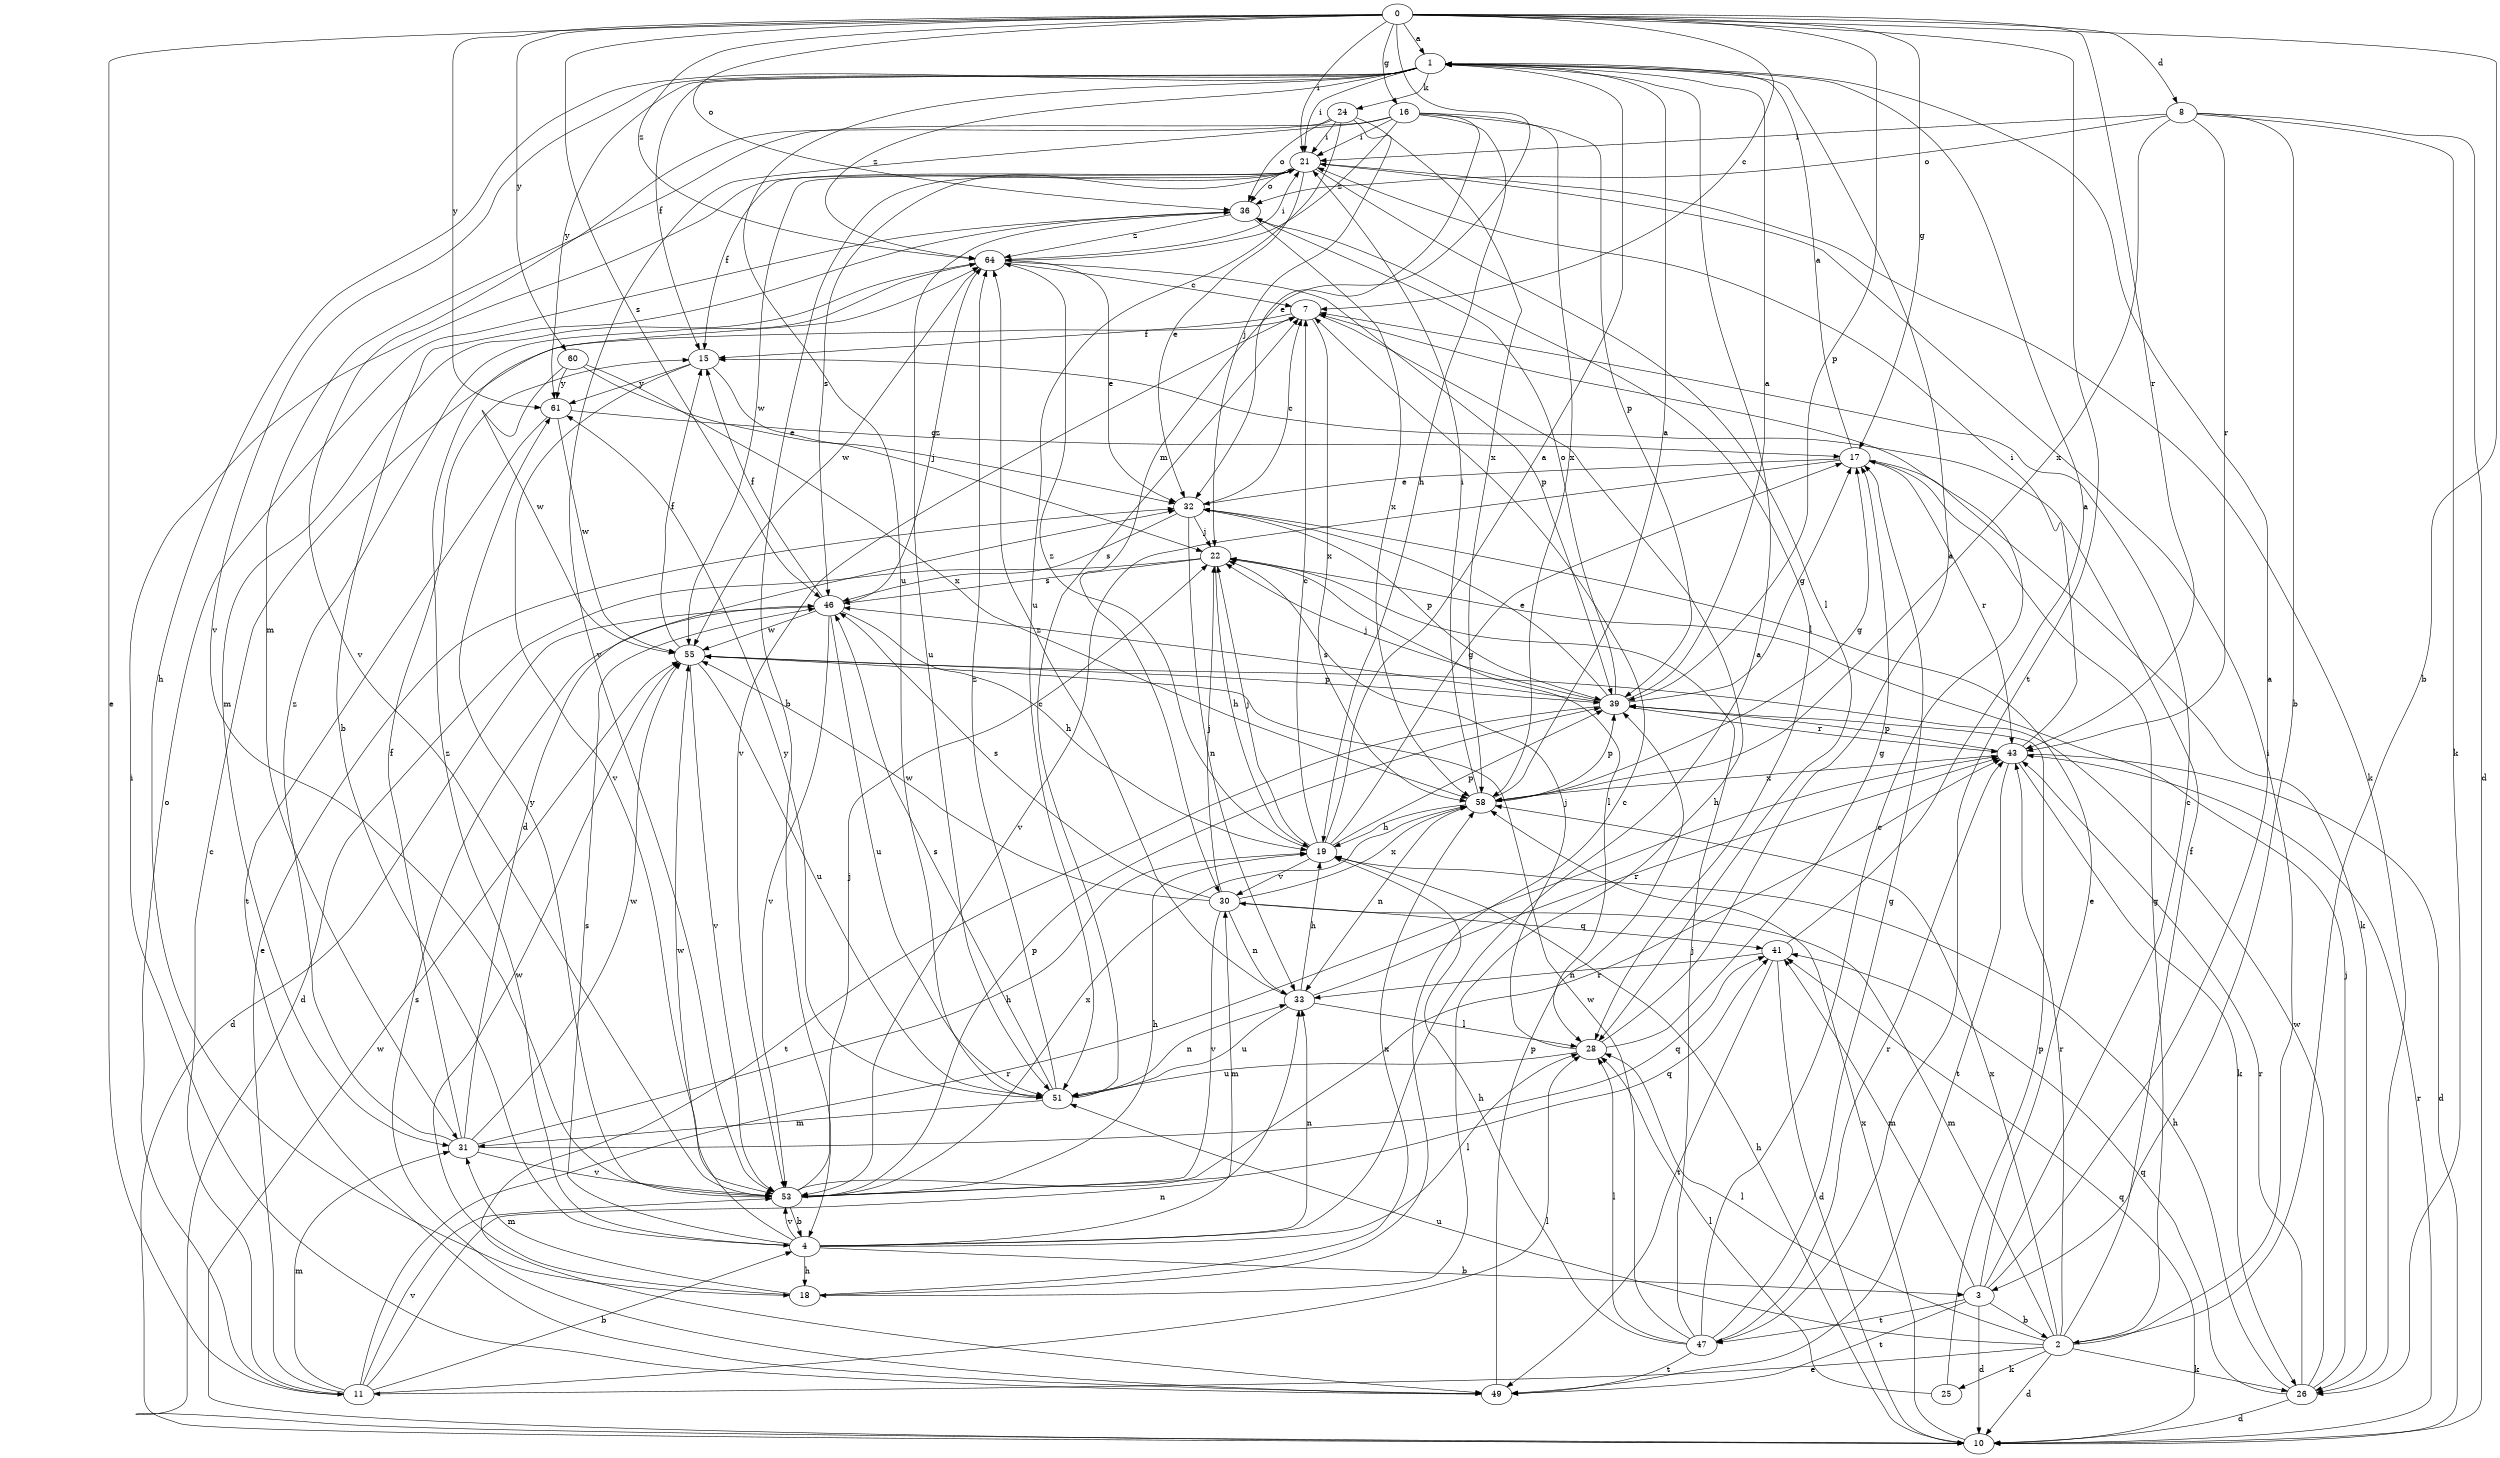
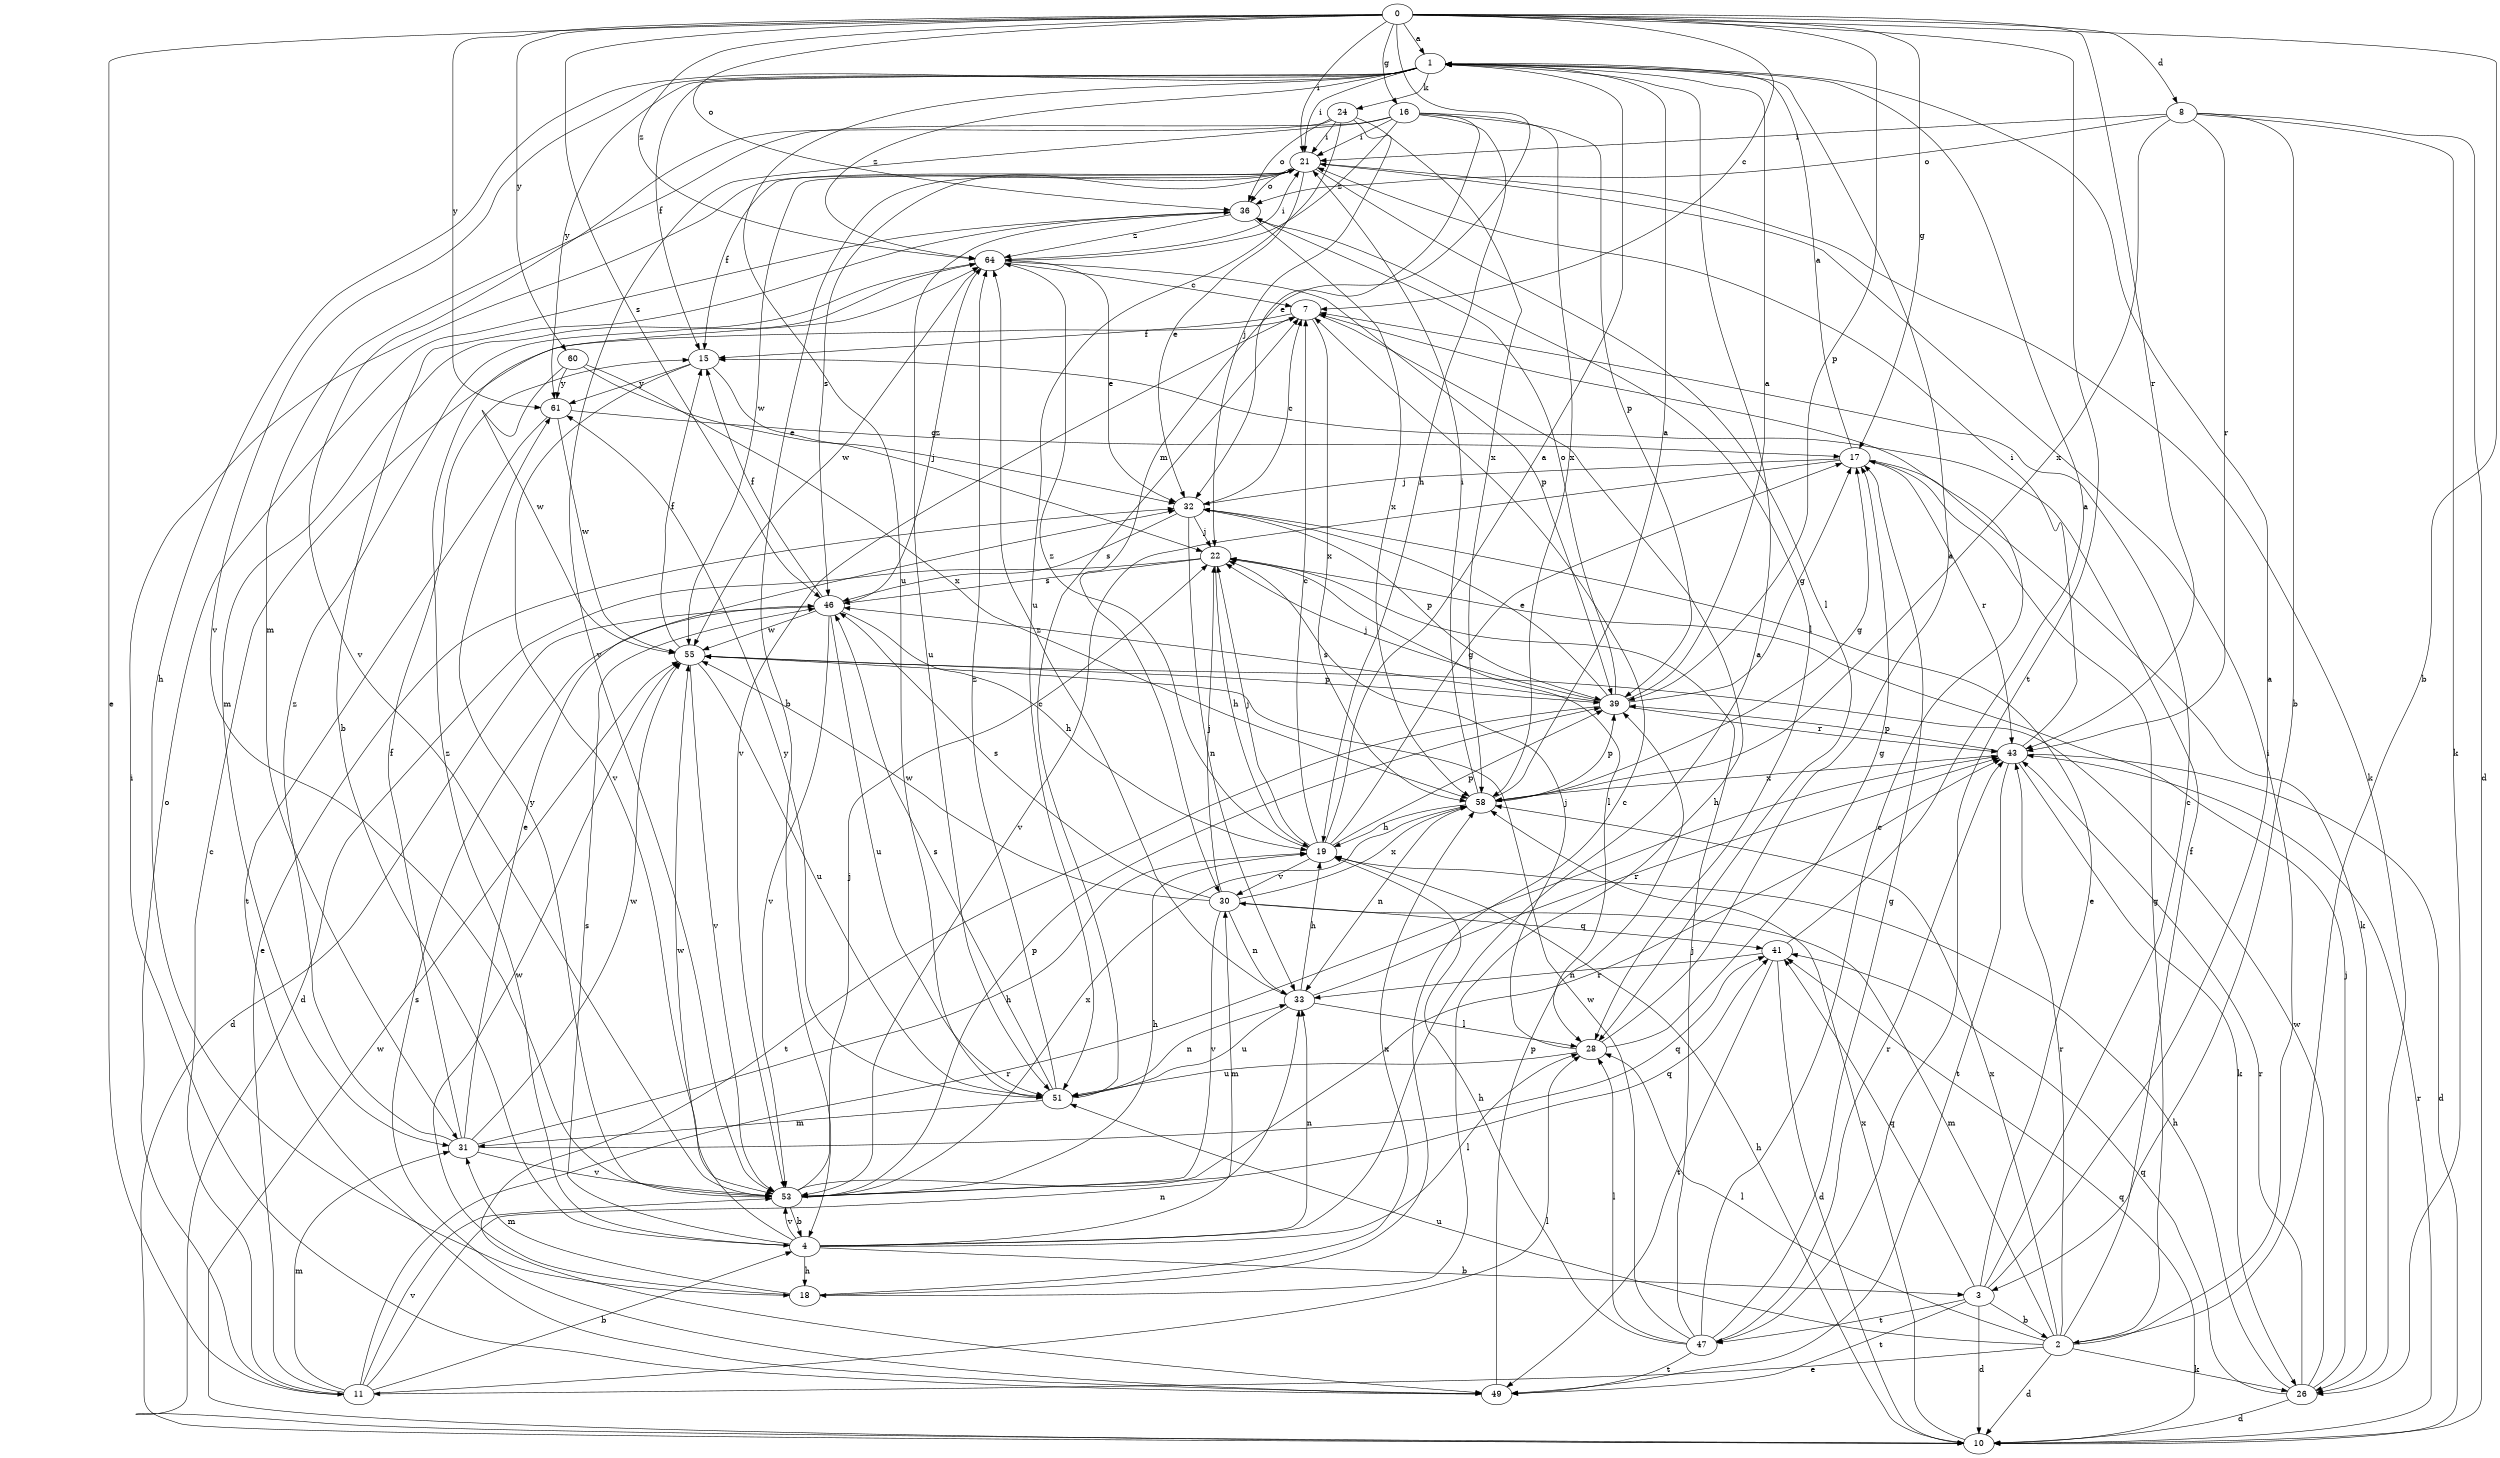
edge "17" -> "32": label "e" -> "j"
edge "31" -> "32": label "d" -> "e"
edge "3" -> "41": label "m" -> "q"
node "25": removed
